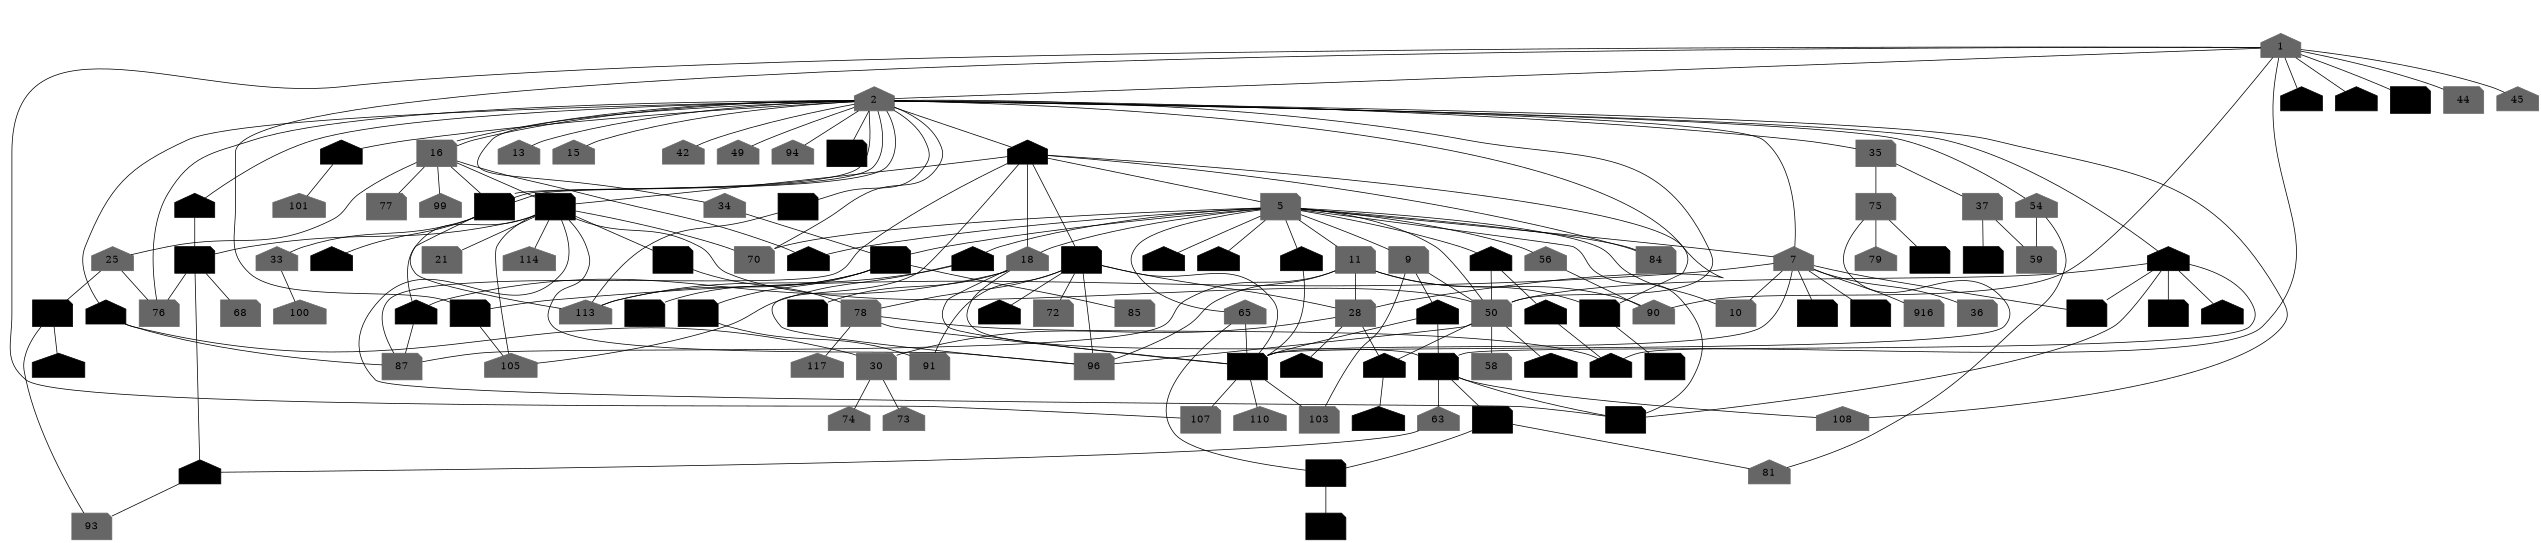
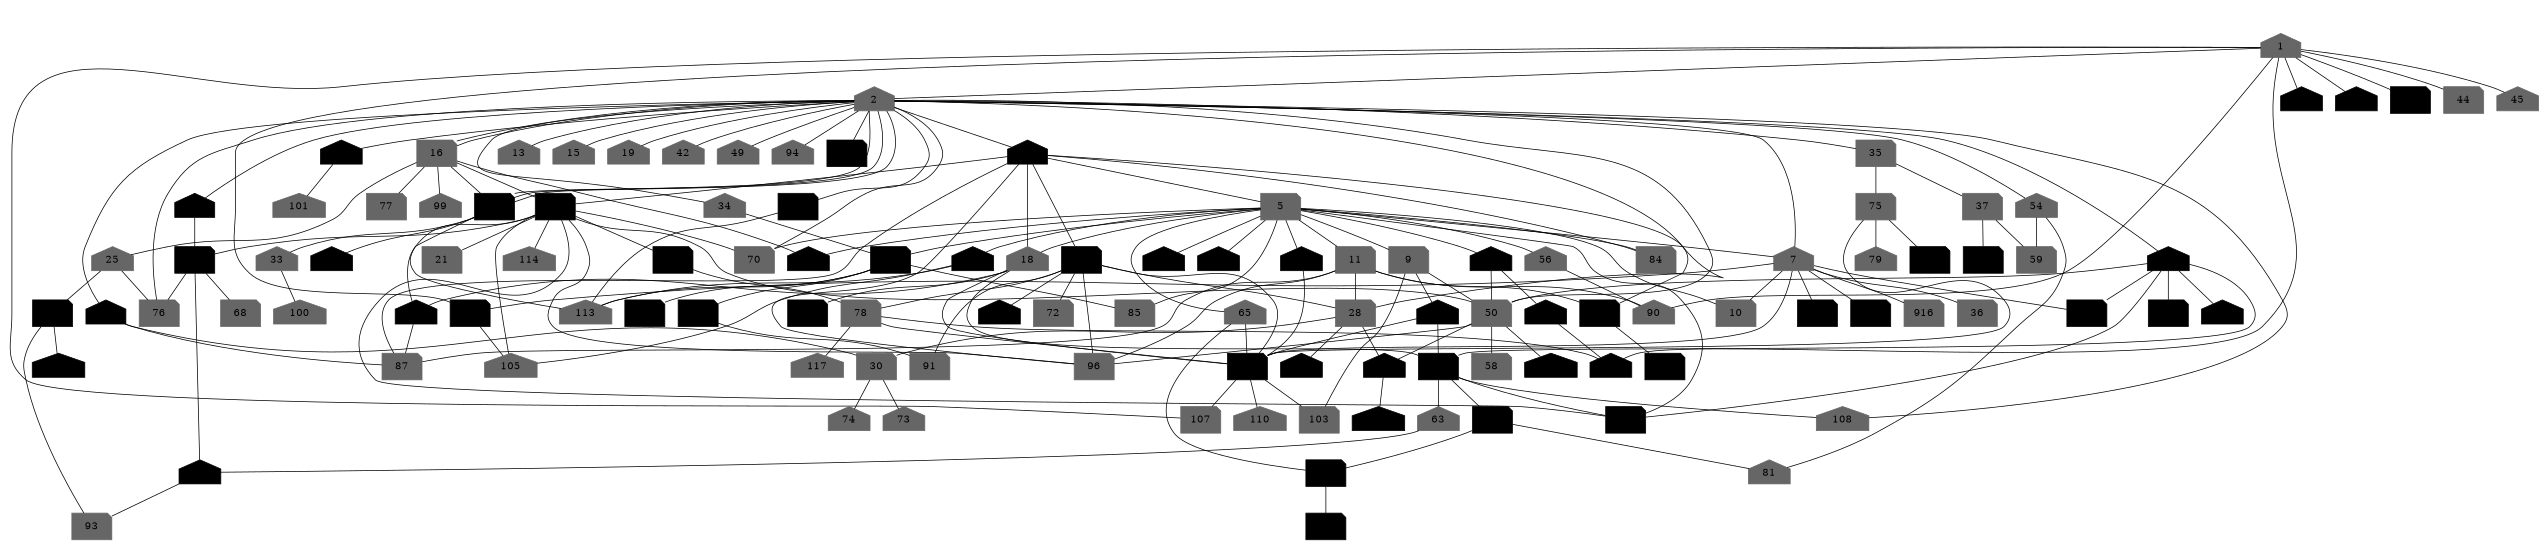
node "19": added
edge "5" -- "50": now "5" -- "85"
